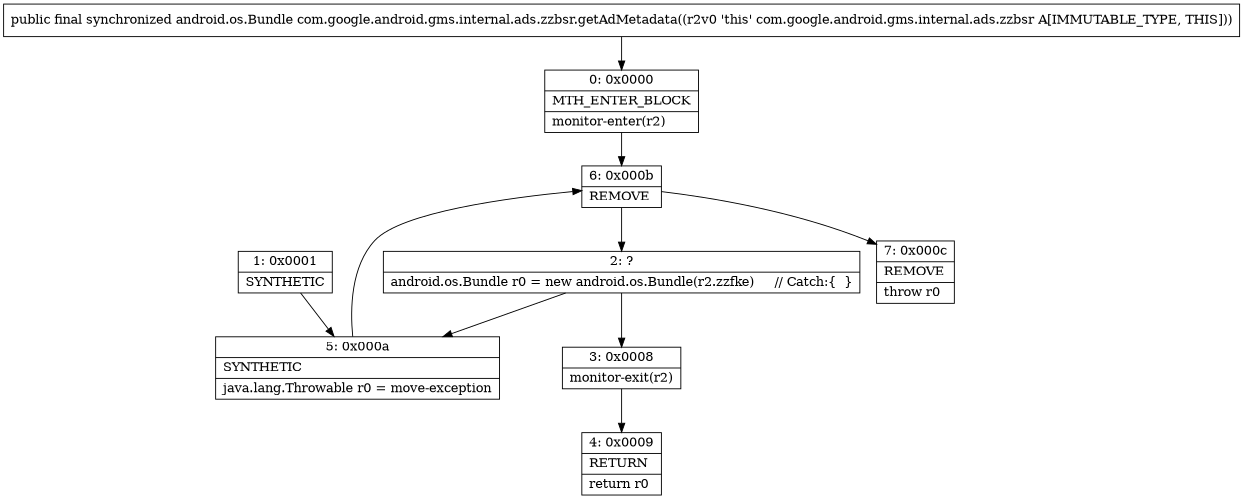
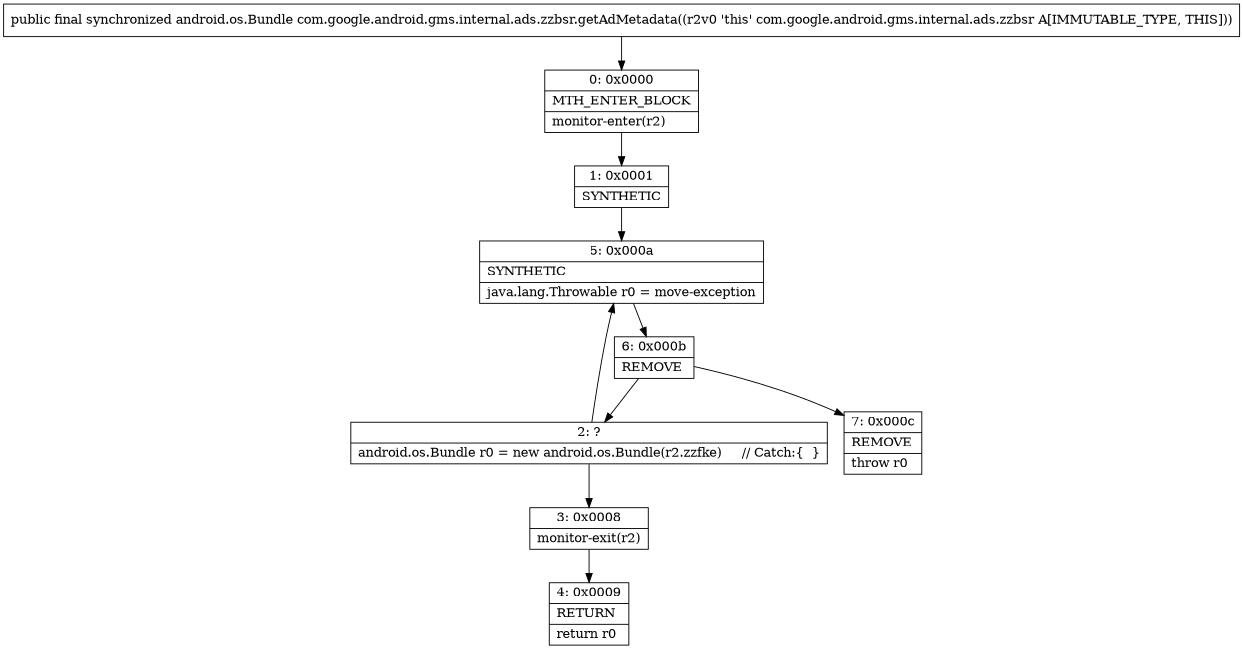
edge "0: 0x0000" -> "6: 0x000b": now "0: 0x0000" -> "1: 0x0001"
